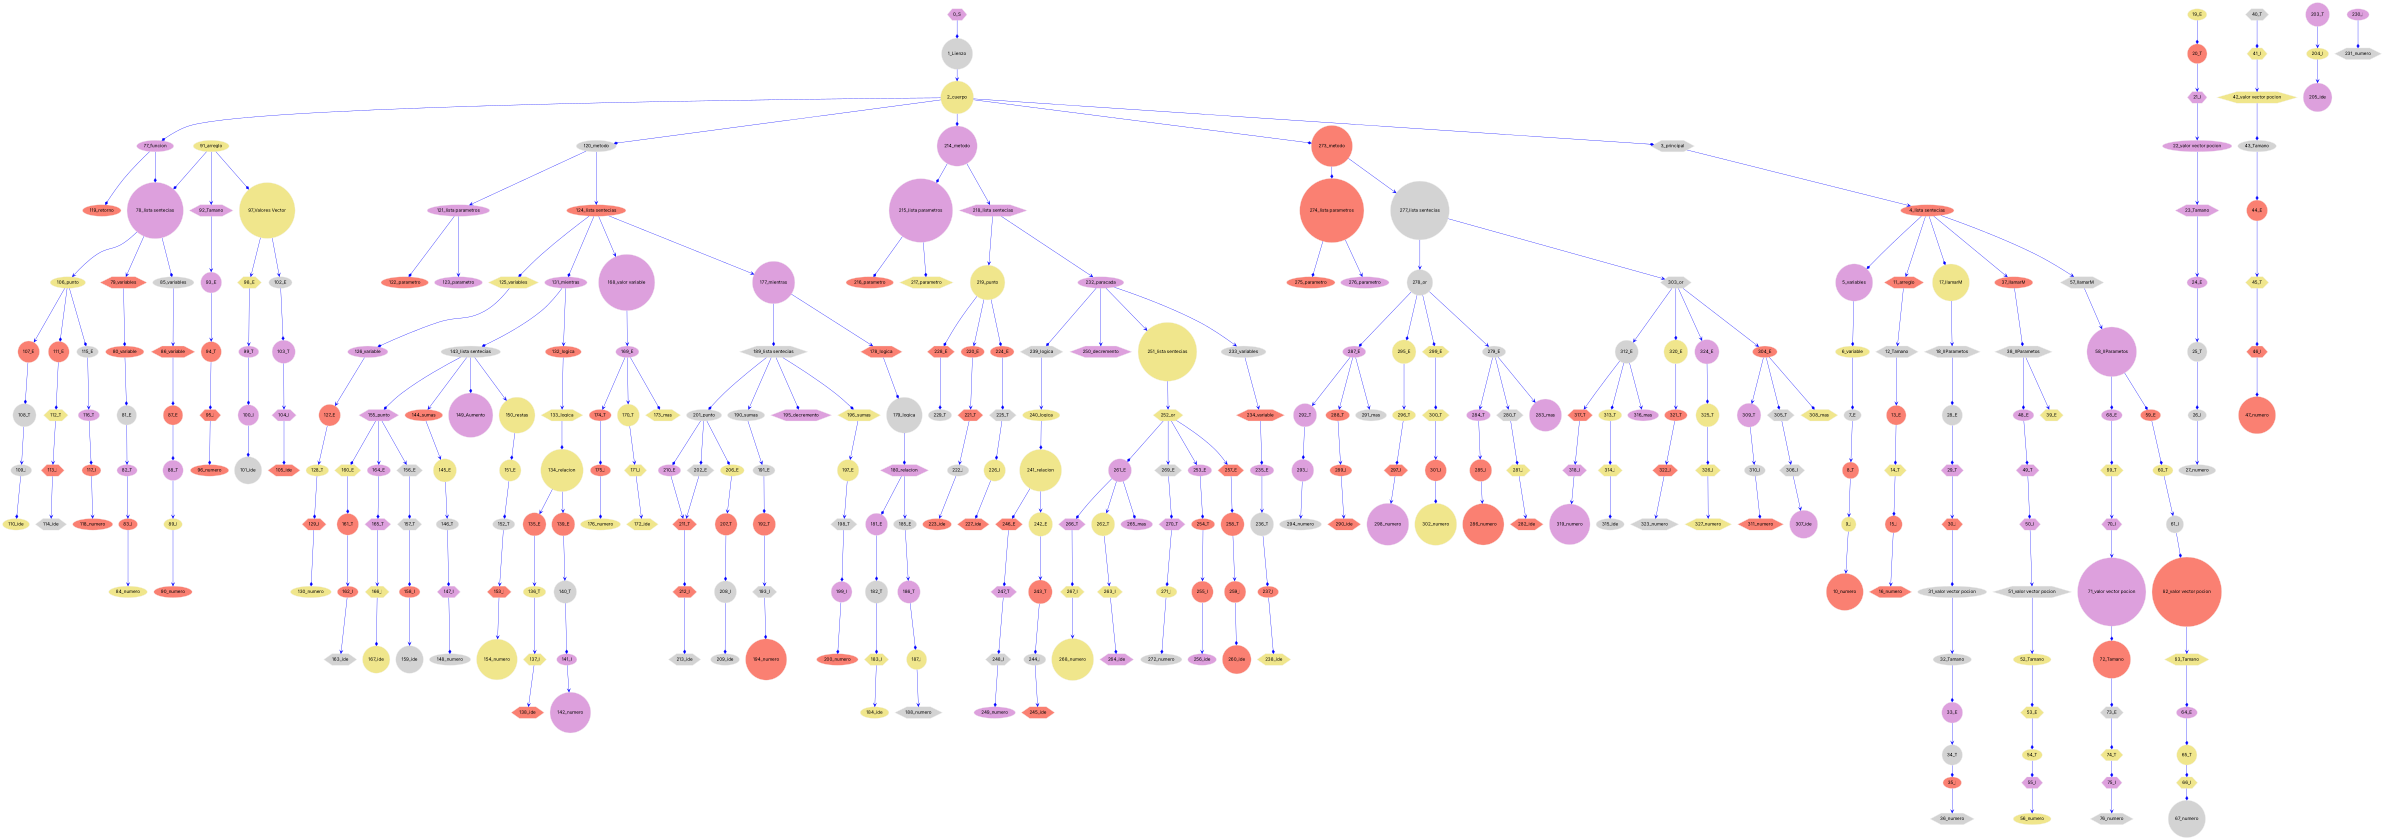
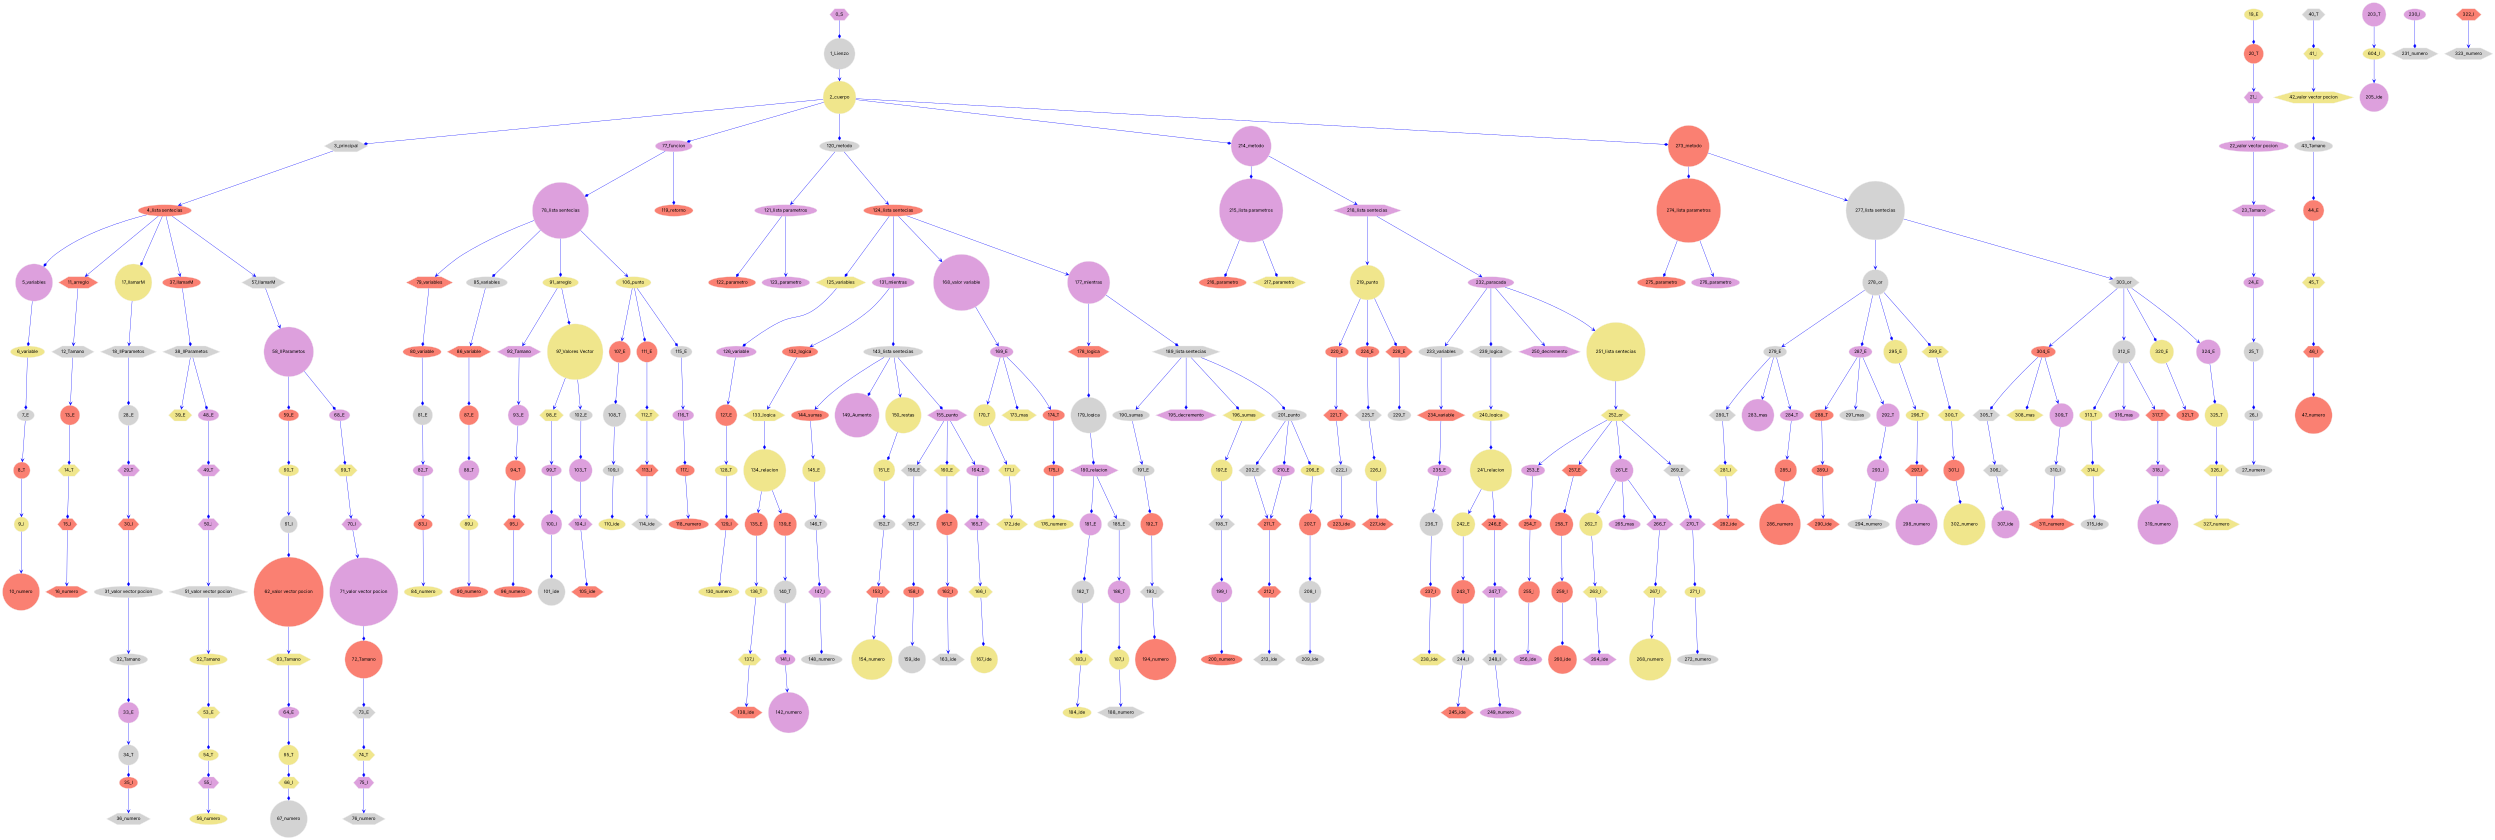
node "204_I": label "204_I" -> "604_I"
edge "91_arreglo" -> "78_lista sentecias": reversed
edge "321_T" -> "322_I": removed
node "15_I": shape circle -> hexagon
